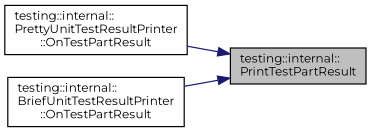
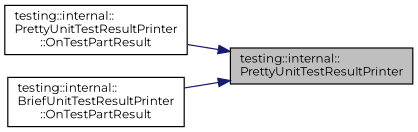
node "testing::internal:: PrintTestPartResult": label "testing::internal:: PrintTestPartResult" -> "testing::internal:: PrettyUnitTestResultPrinter"
